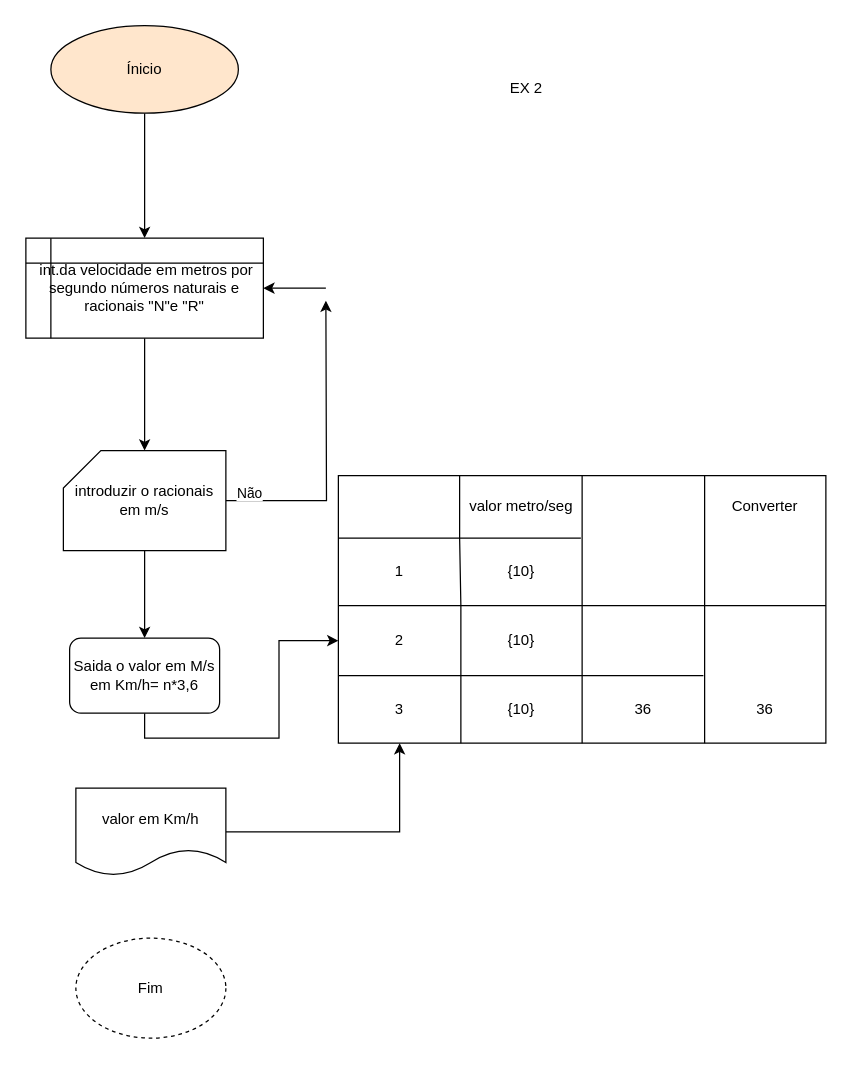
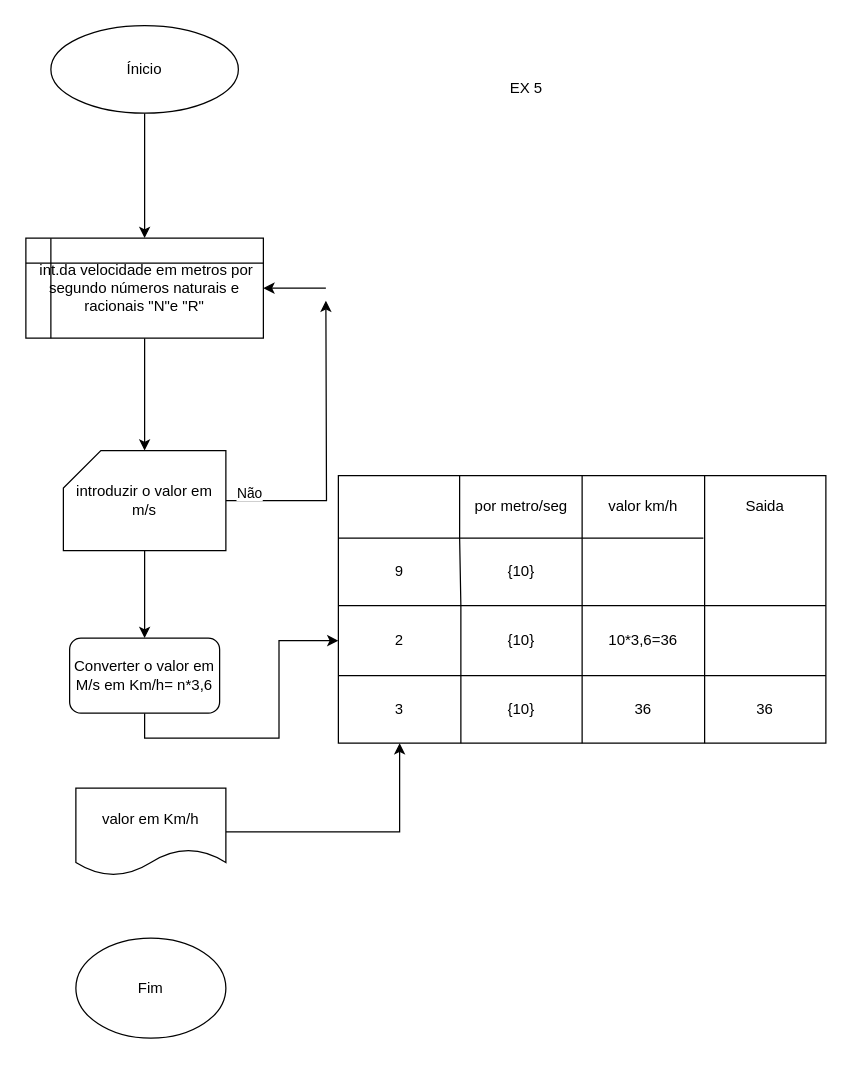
node "Ínicio": fillcolor #ffe6cc -> #ffffff
node "EX 2": label "EX 2" -> "EX 5"
node "introduzir o racionais em m/s": label "introduzir o racionais em m/s" -> "introduzir o valor em m/s"
node "valor metro/seg": label "valor metro/seg" -> "por metro/seg"
node "valor km/h": added
node "Converter": label "Converter" -> "Saida"
node "1": label "1" -> "9"
node "10*3,6=36": added
node "Saida o valor em M/s em Km/h= n*3,6": label "Saida o valor em M/s em Km/h= n*3,6" -> "Converter o valor em M/s em Km/h= n*3,6"
node "Fim": style dashed -> solid
